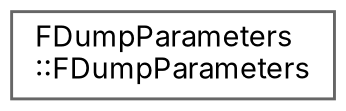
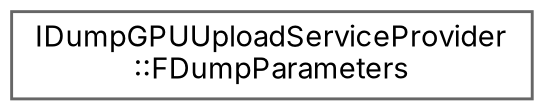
node "FDumpParameters ::FDumpParameters": label "FDumpParameters ::FDumpParameters" -> "IDumpGPUUploadServiceProvider ::FDumpParameters"
